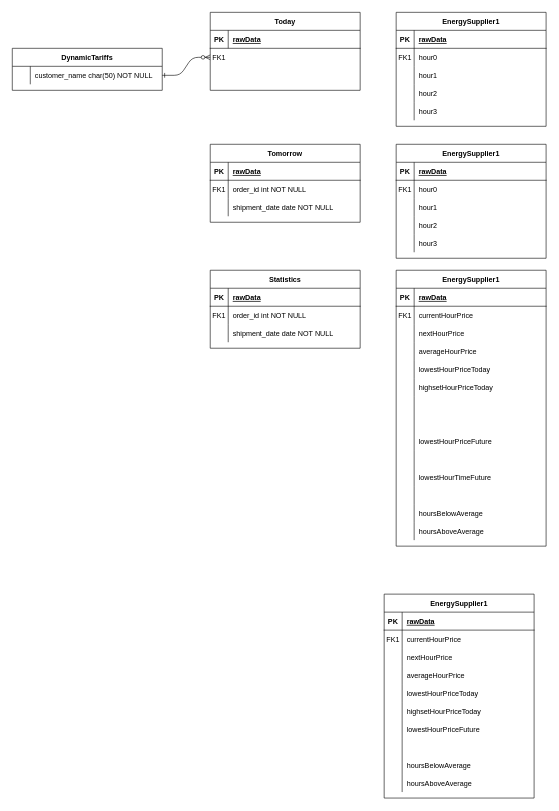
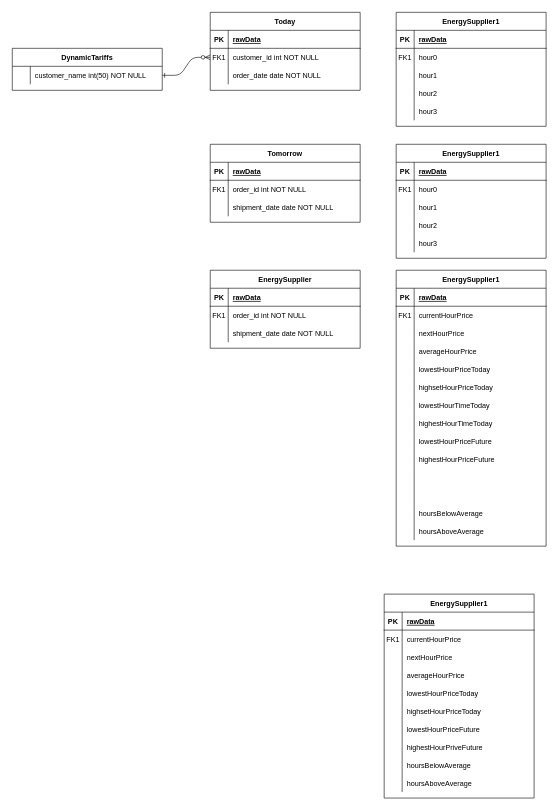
node "customer_id int NOT NULL": added
node "order_date date NOT NULL": added
node "customer_name char(50) NOT NULL": label "customer_name char(50) NOT NULL" -> "customer_name int(50) NOT NULL"
node "Statistics": label "Statistics" -> "EnergySupplier"
node "lowestHourTimeToday": added
node "highestHourTimeToday": added
node "highestHourPriceFuture": added
node "lowestHourTimeFuture": removed
node "highestHourPriveFuture": added
